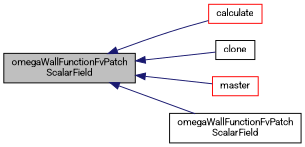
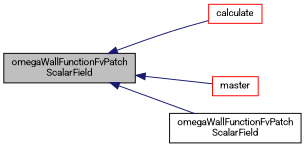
node "clone": removed
